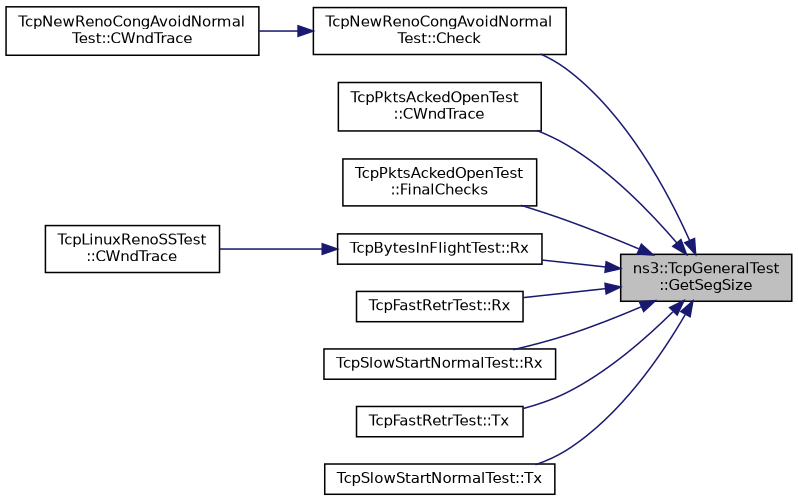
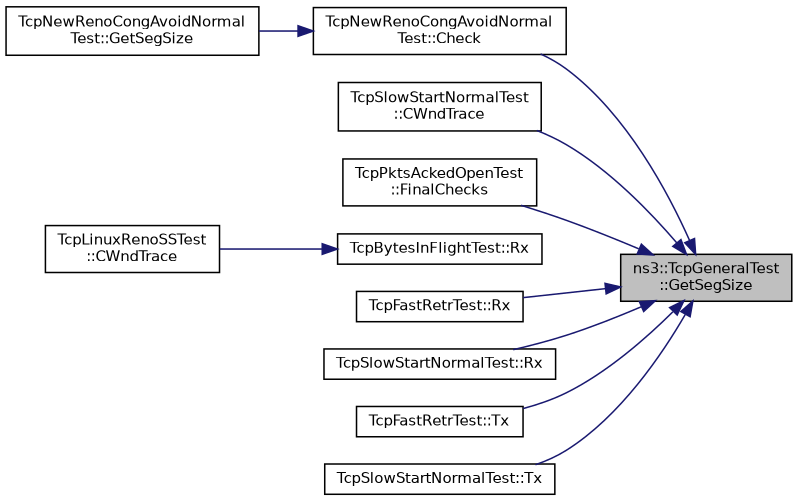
node "TcpNewRenoCongAvoidNormal Test::CWndTrace": label "TcpNewRenoCongAvoidNormal Test::CWndTrace" -> "TcpNewRenoCongAvoidNormal Test::GetSegSize"
node "TcpPktsAckedOpenTest ::CWndTrace": label "TcpPktsAckedOpenTest ::CWndTrace" -> "TcpSlowStartNormalTest ::CWndTrace"
edge "TcpBytesInFlightTest::Rx" -> "ns3::TcpGeneralTest ::GetSegSize": removed
